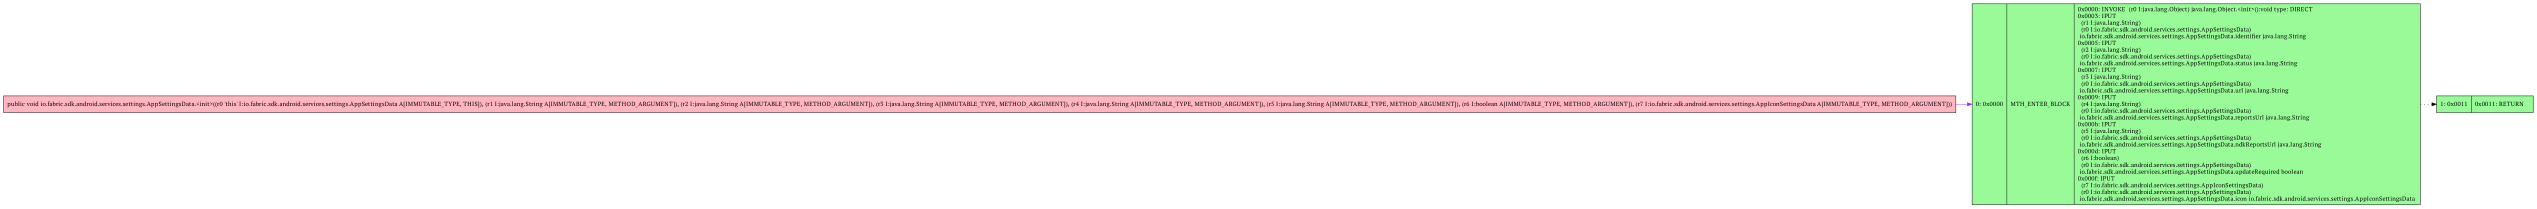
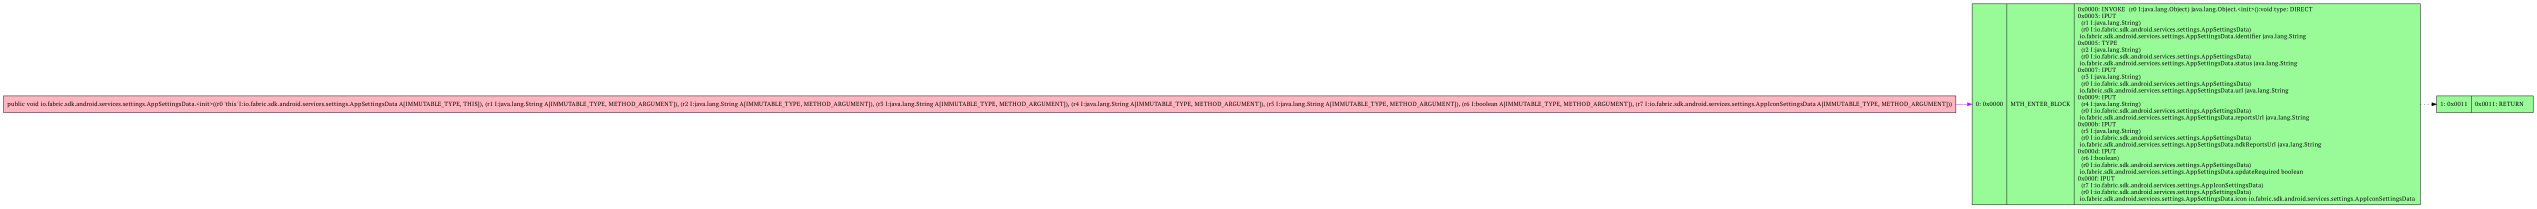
node "0: 0x0000": text "0x0005: IPUT" -> "0x0005: TYPE"
